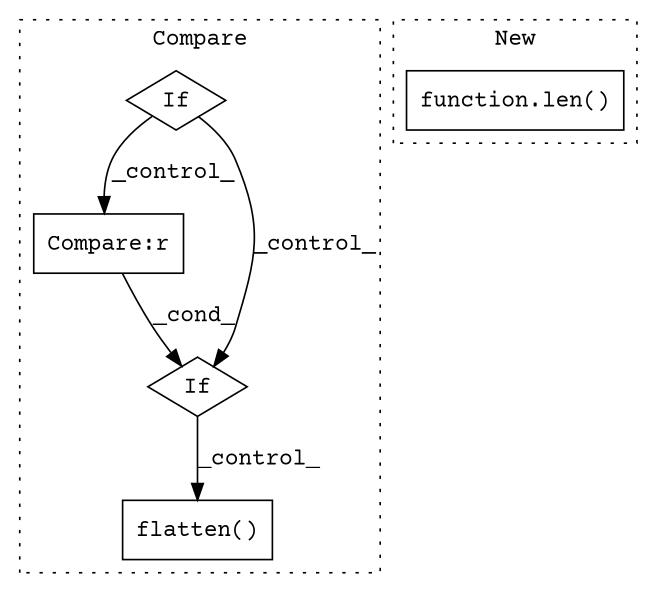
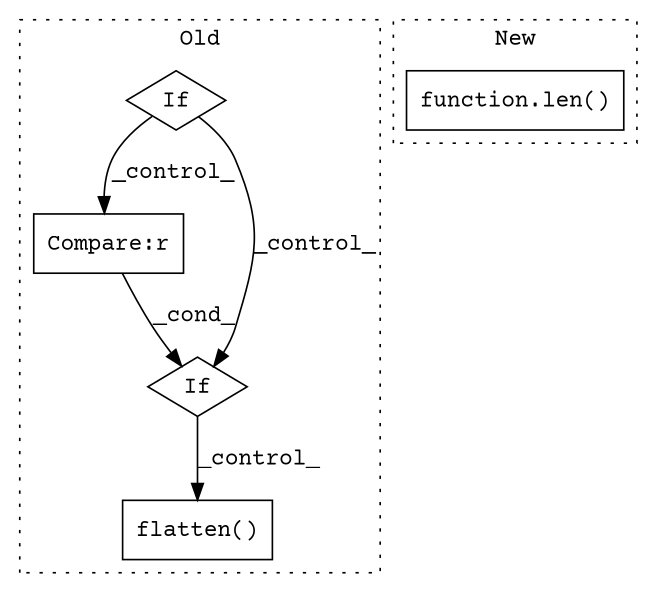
cluster "Compare": label "Compare" -> "Old"
